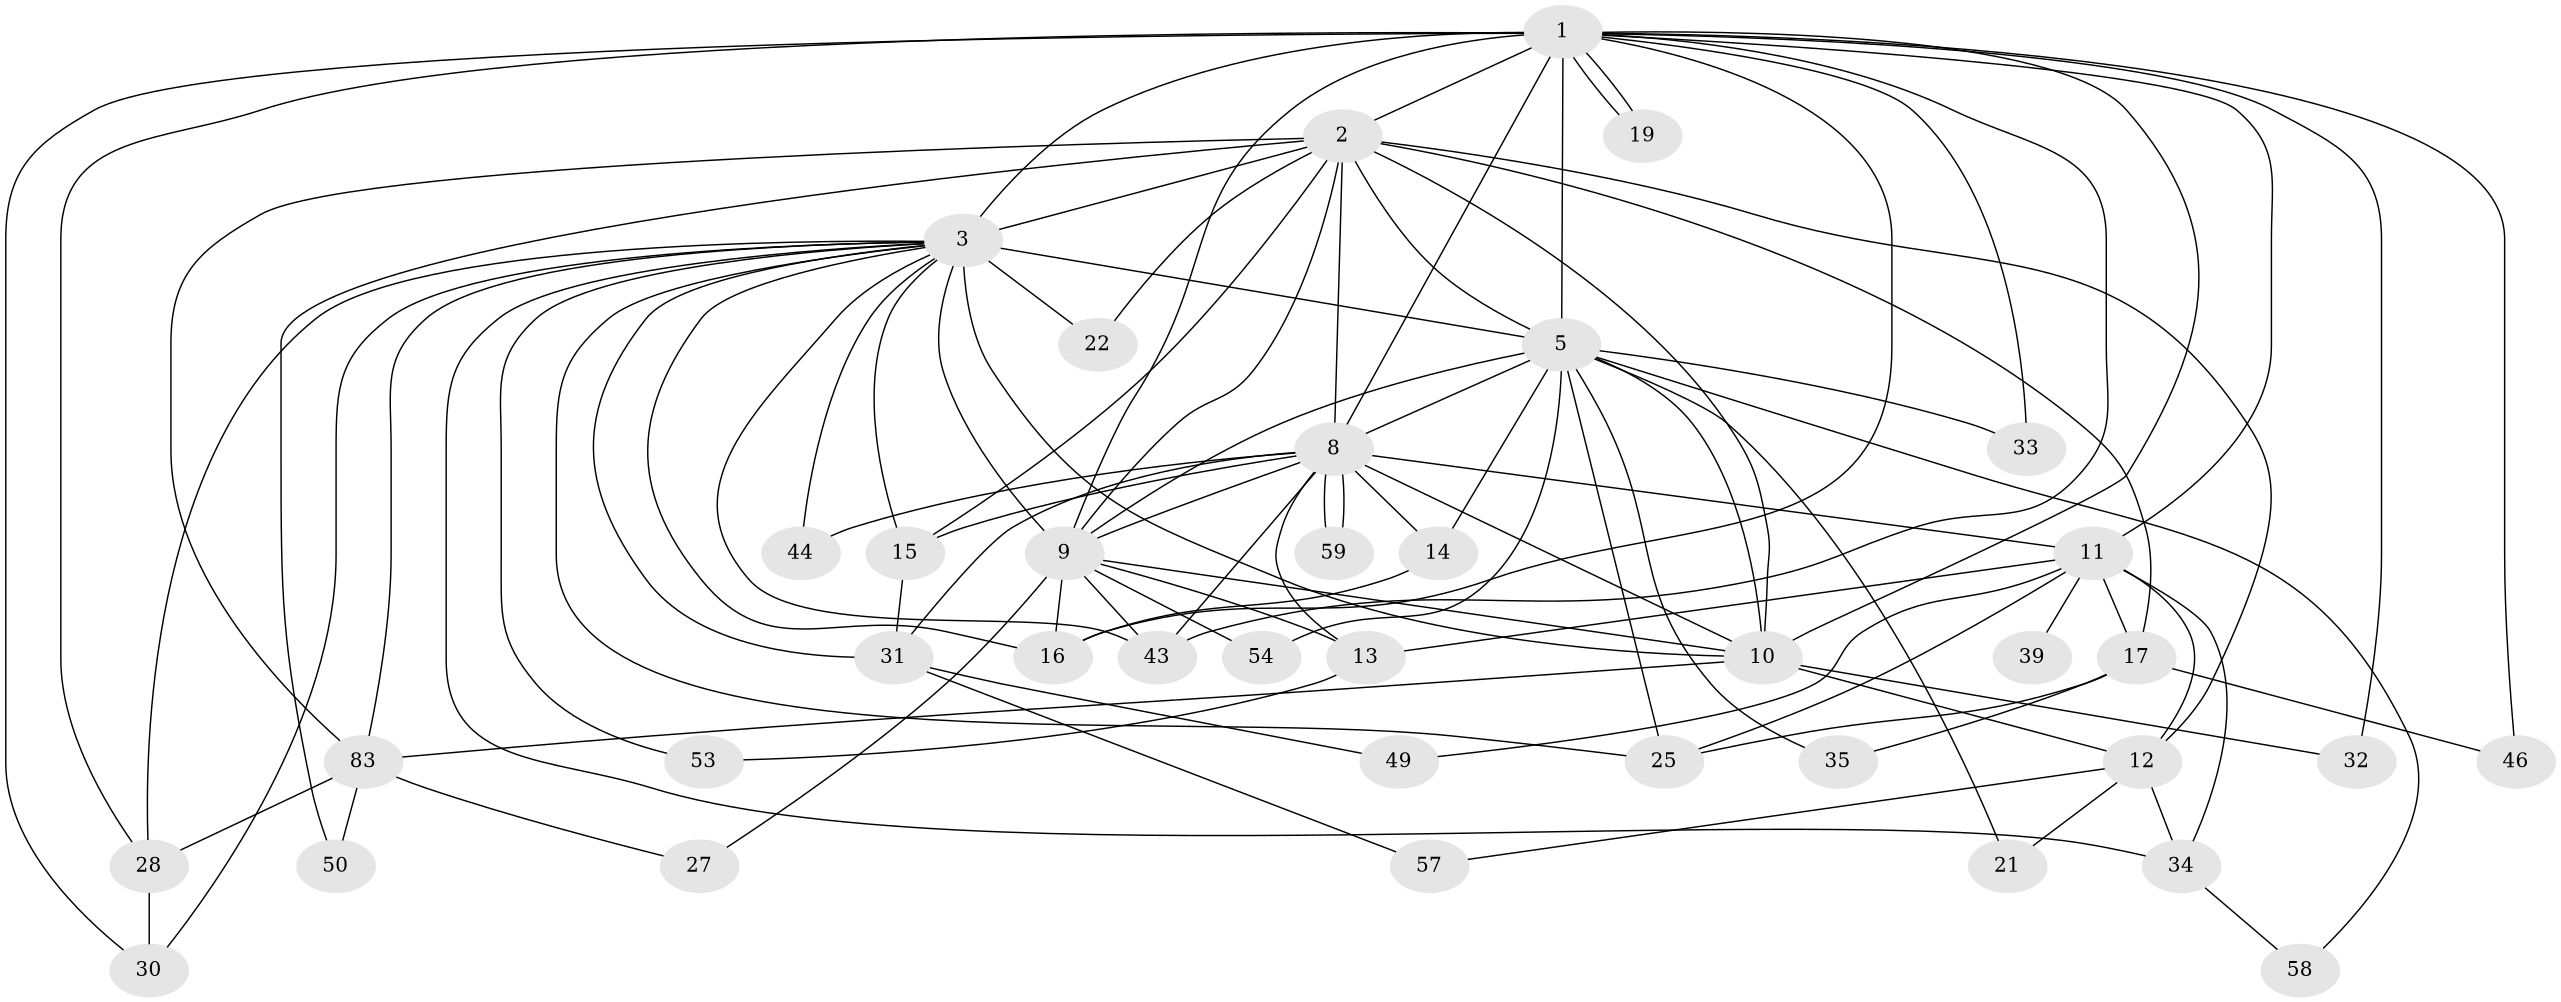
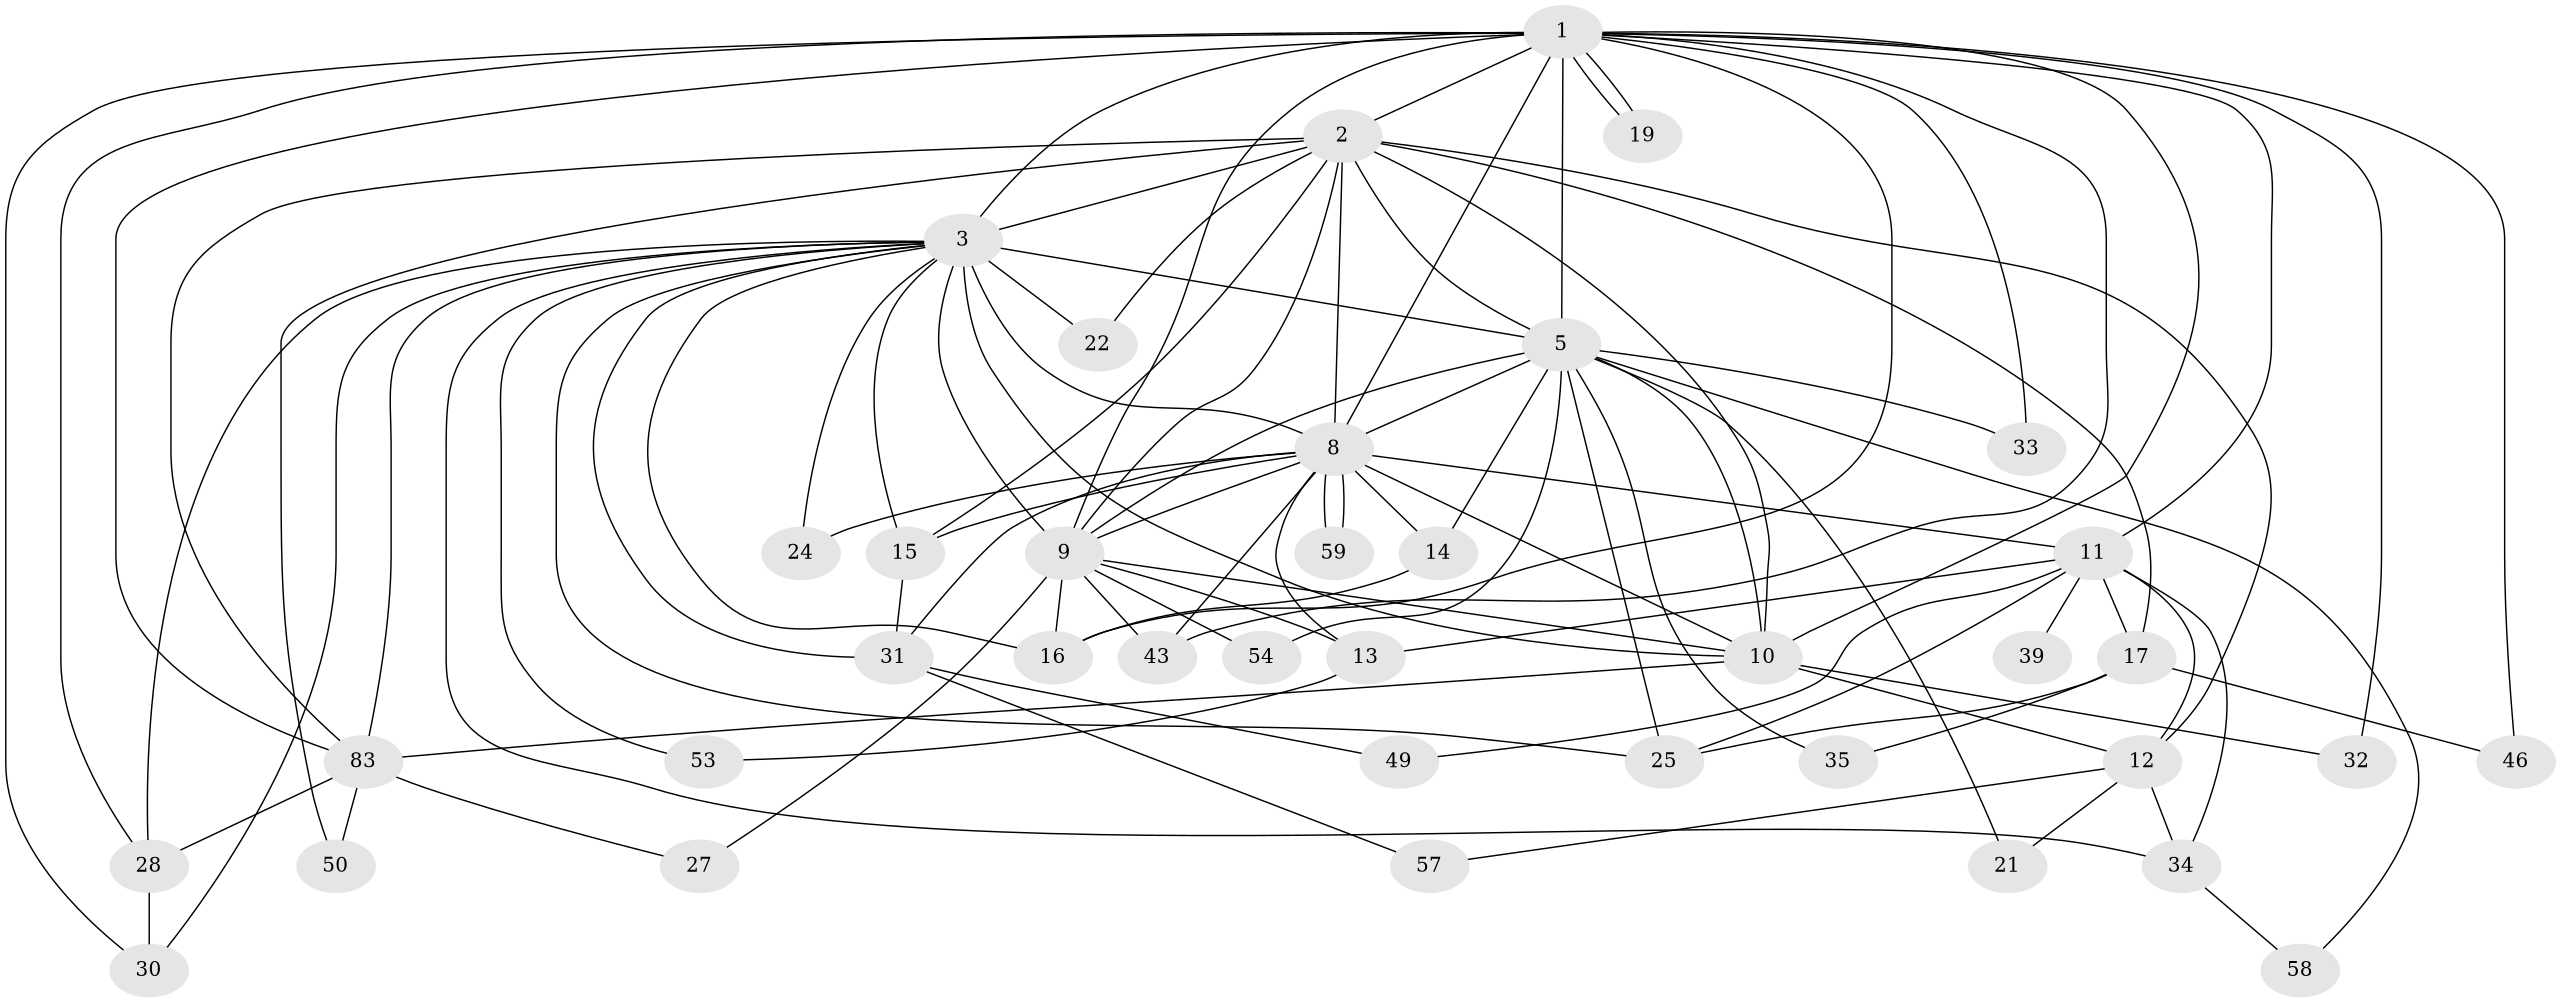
edge "1" -- "83": added
node "44": label "44" -> "24"
edge "3" -- "43": now "3" -- "8"
